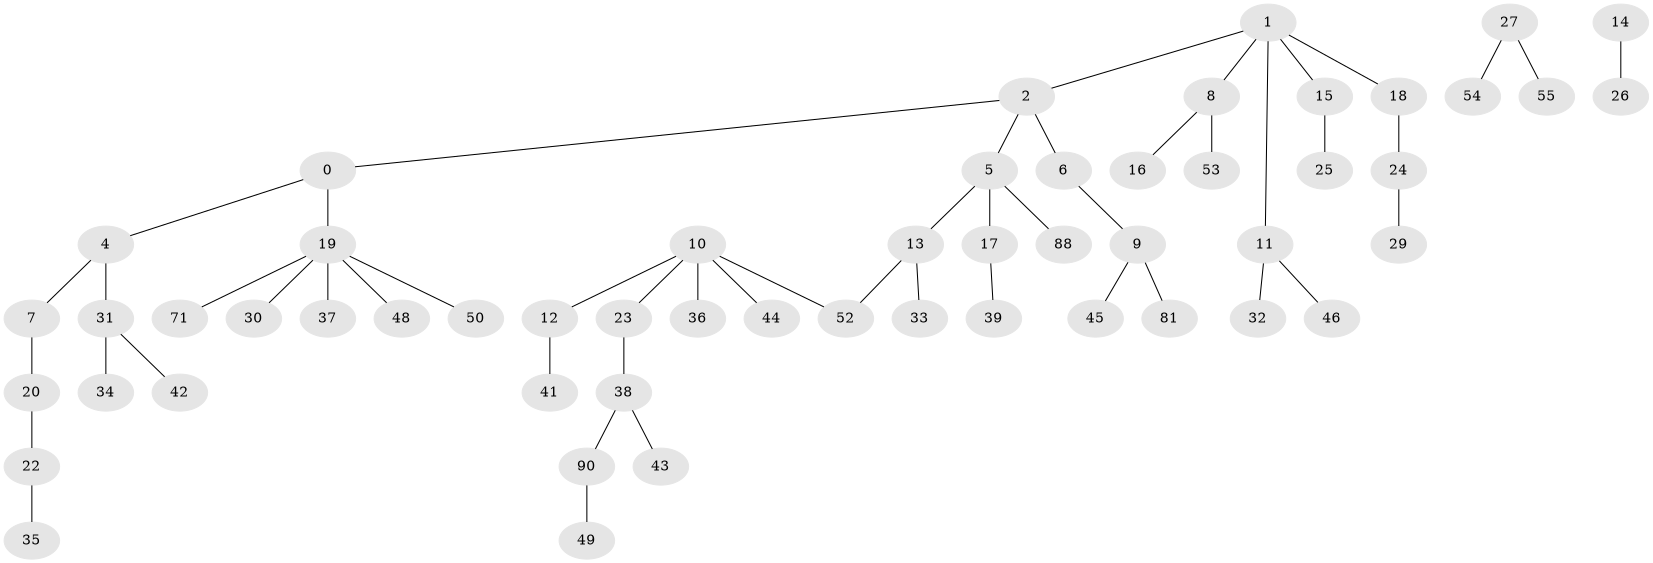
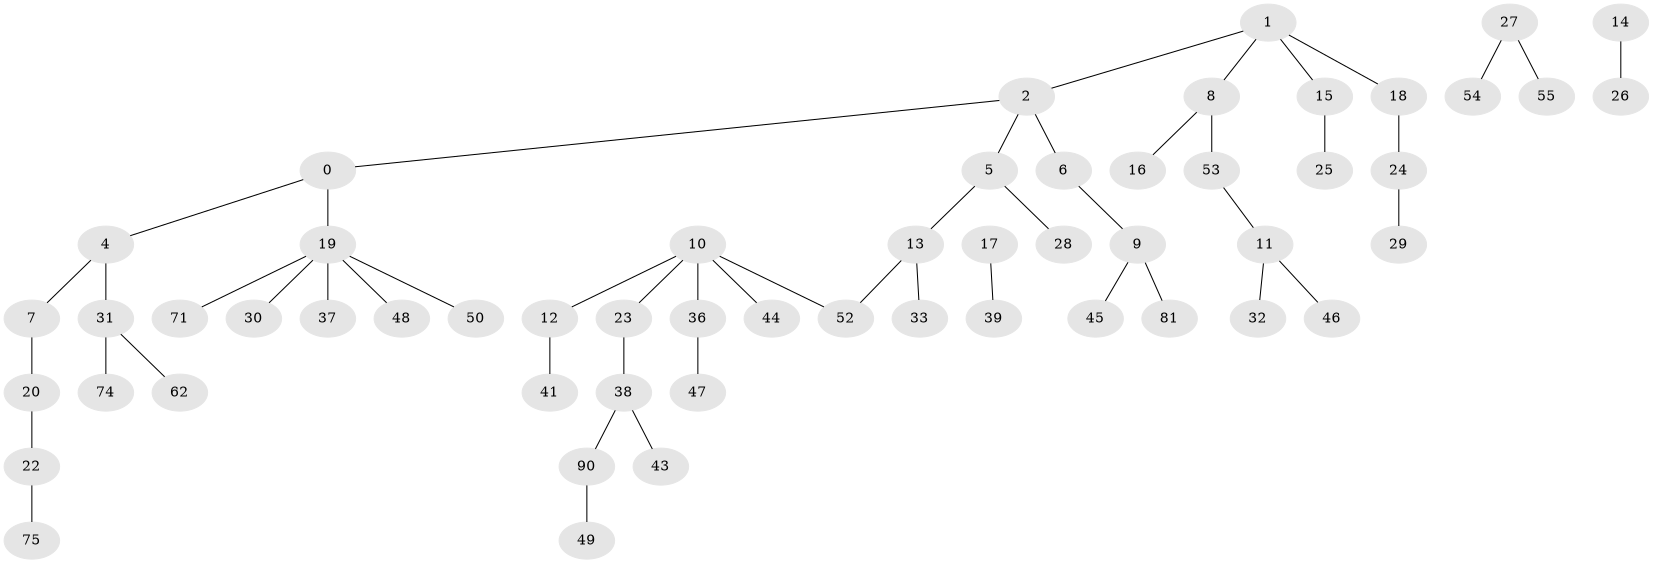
edge "1" -- "11": now "53" -- "11"
edge "5" -- "17": removed
node "88": label "88" -> "28"
node "34": label "34" -> "74"
node "42": label "42" -> "62"
node "47": added
node "35": label "35" -> "75"
